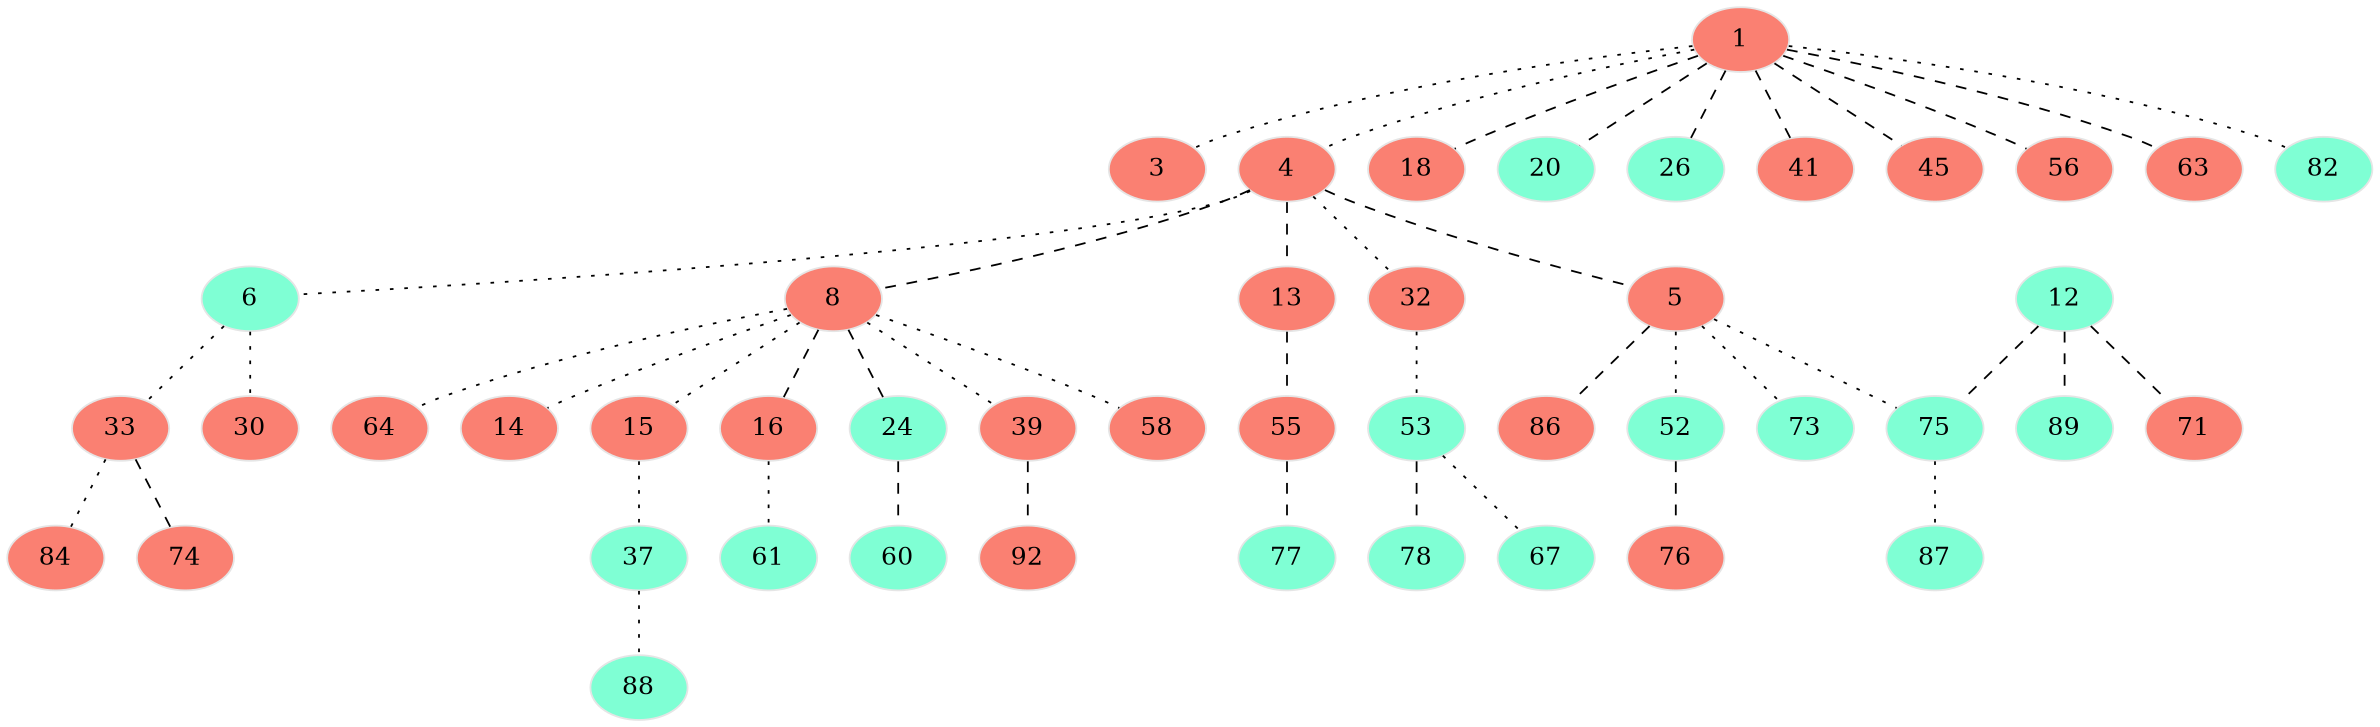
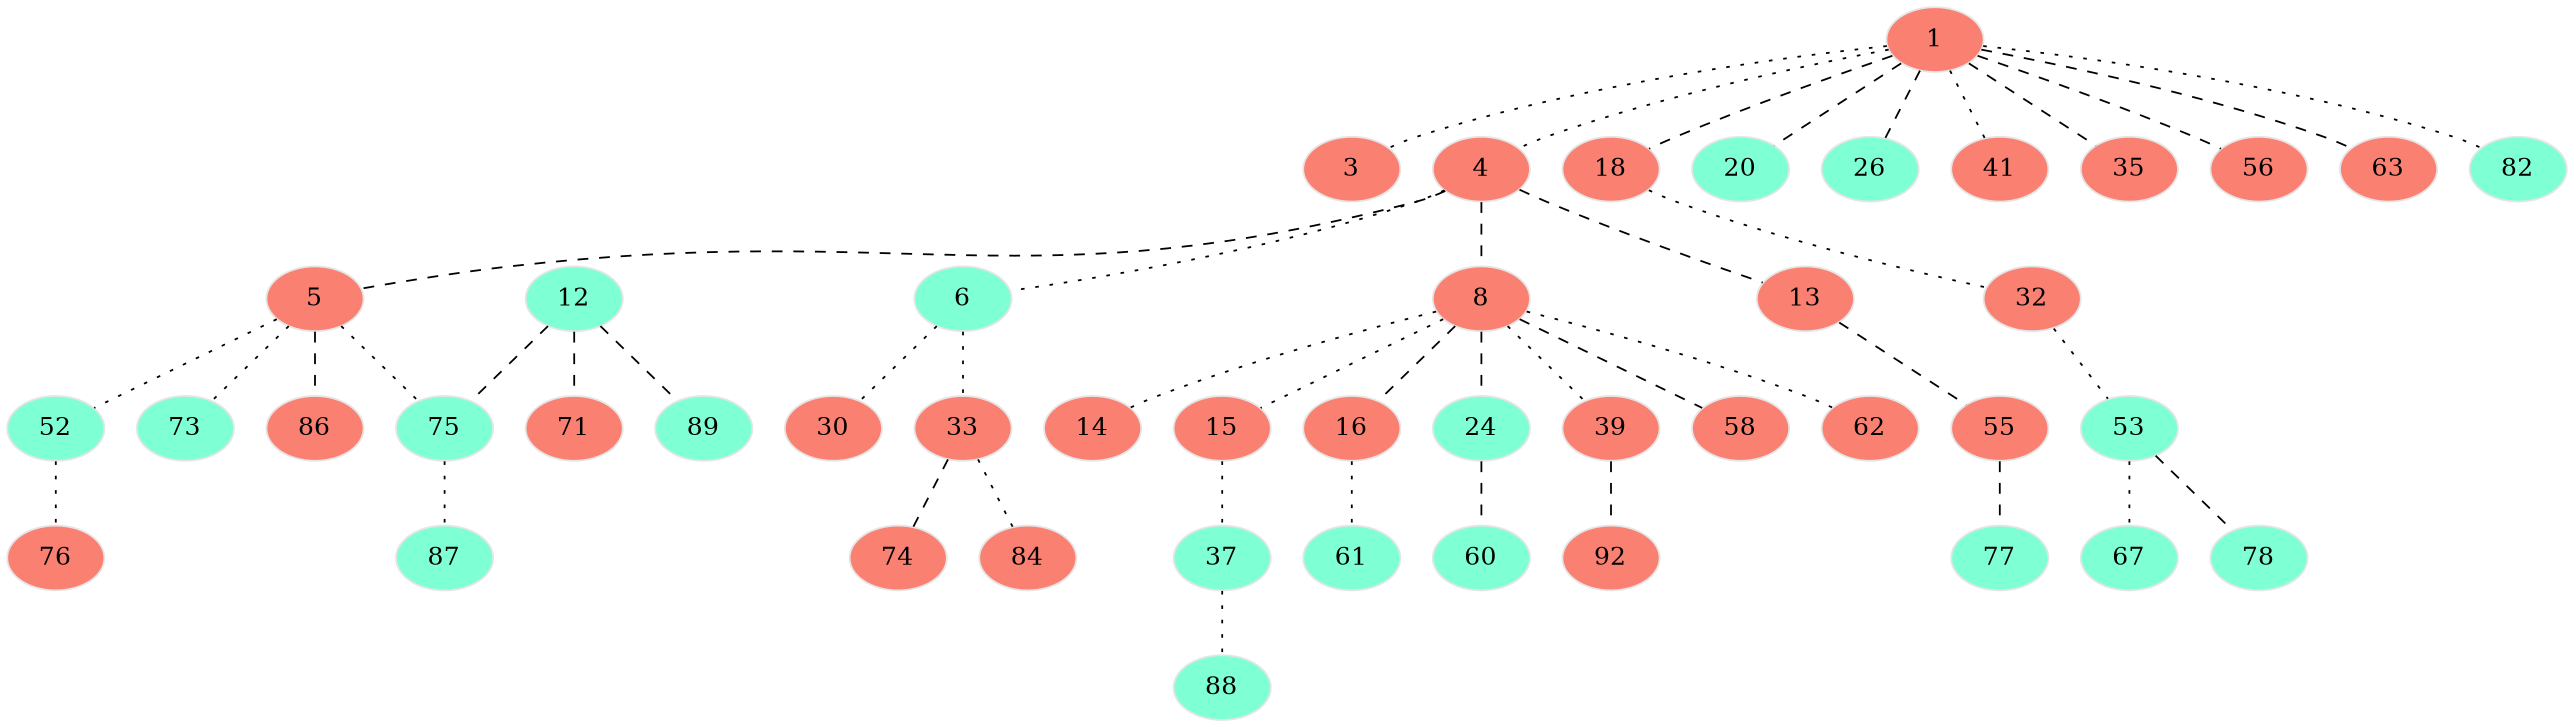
edge "1" -- "41": style dashed -> dotted
node "45": label "45" -> "35"
edge "4" -- "32": now "18" -- "32"
edge "8" -- "58": style dotted -> dashed
node "64": label "64" -> "62"
edge "52" -- "76": style dashed -> dotted
